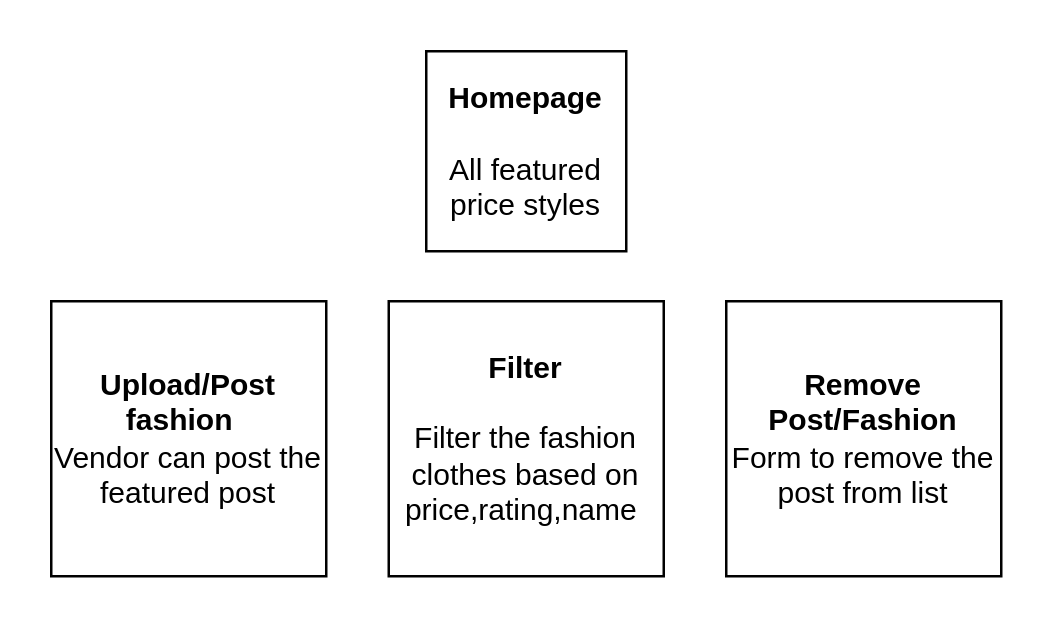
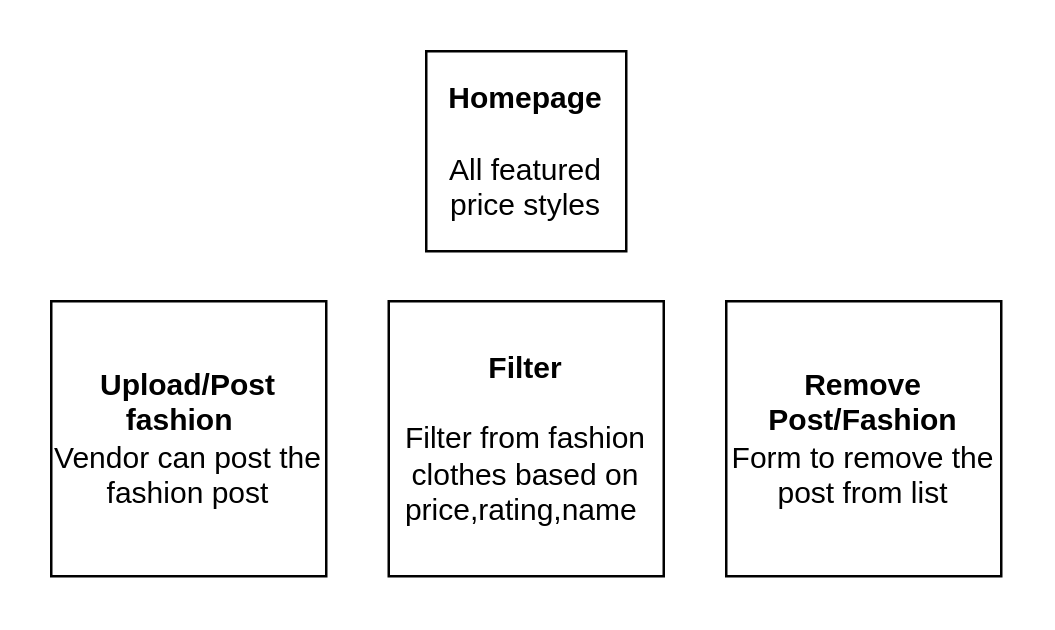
node "Upload/Post fashion Vendor can post the featured post": label "Upload/Post fashion Vendor can post the featured post" -> "Upload/Post fashion Vendor can post the fashion post"
node "Filter Filter the fashion clothes based on price,rating,name": label "Filter Filter the fashion clothes based on price,rating,name" -> "Filter Filter from fashion clothes based on price,rating,name"
